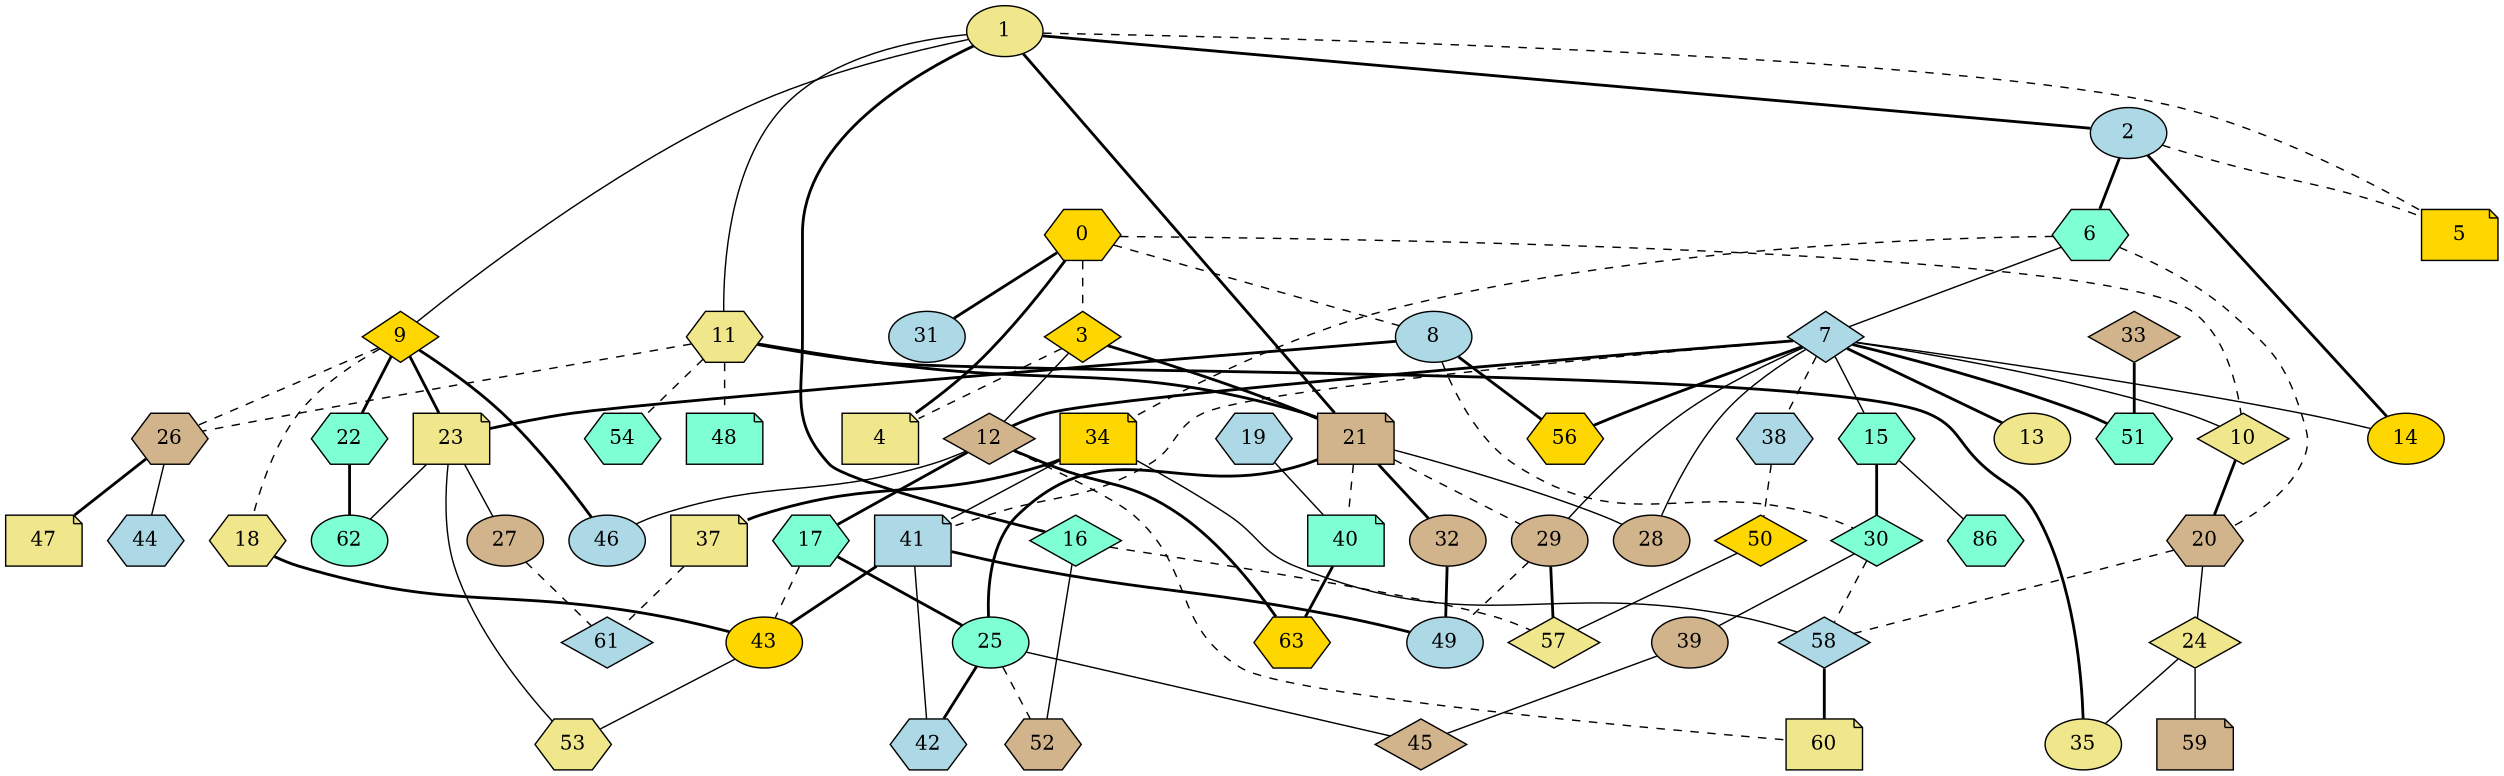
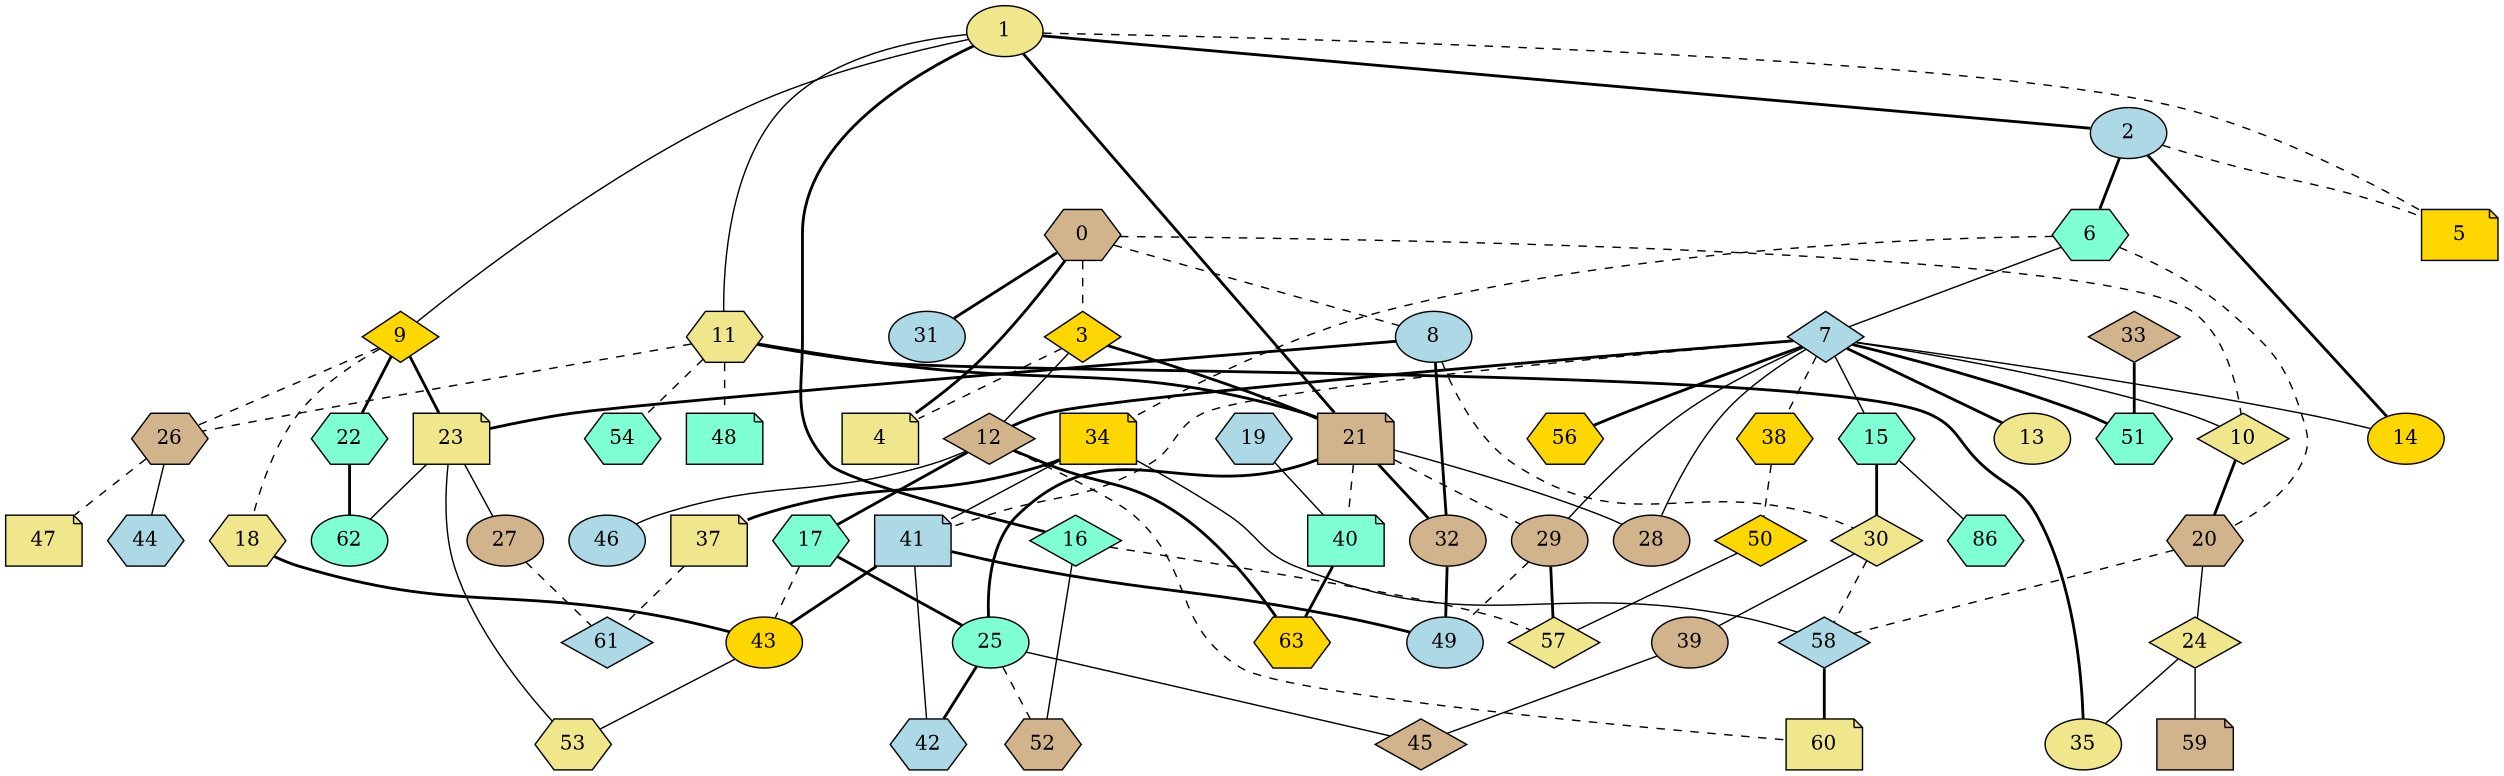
node "0": fillcolor gold -> tan
edge "8" -- "56": now "8" -- "32"
edge "9" -- "46": removed
node "38": fillcolor lightblue -> gold
edge "26" -- "47": style bold -> dashed
node "30": fillcolor aquamarine -> khaki
